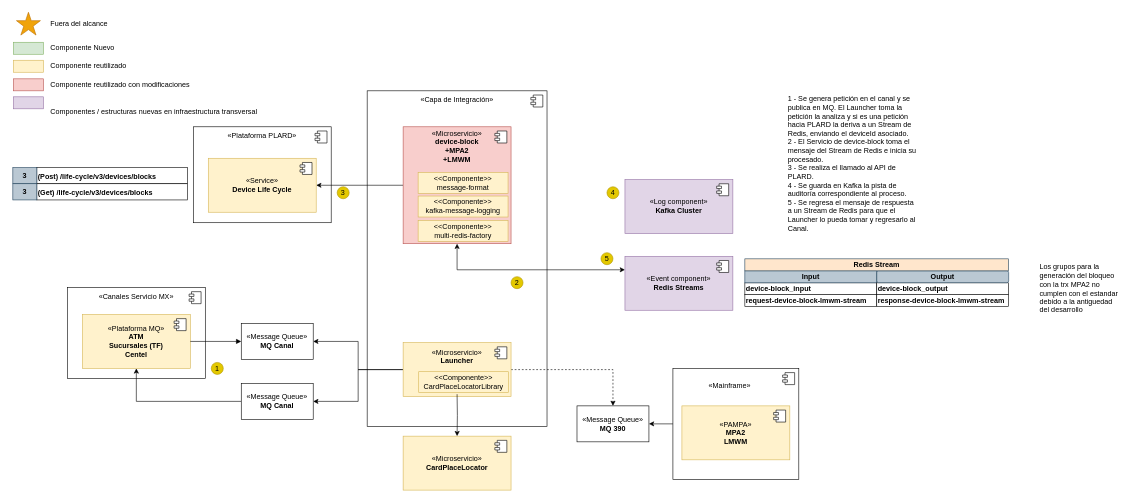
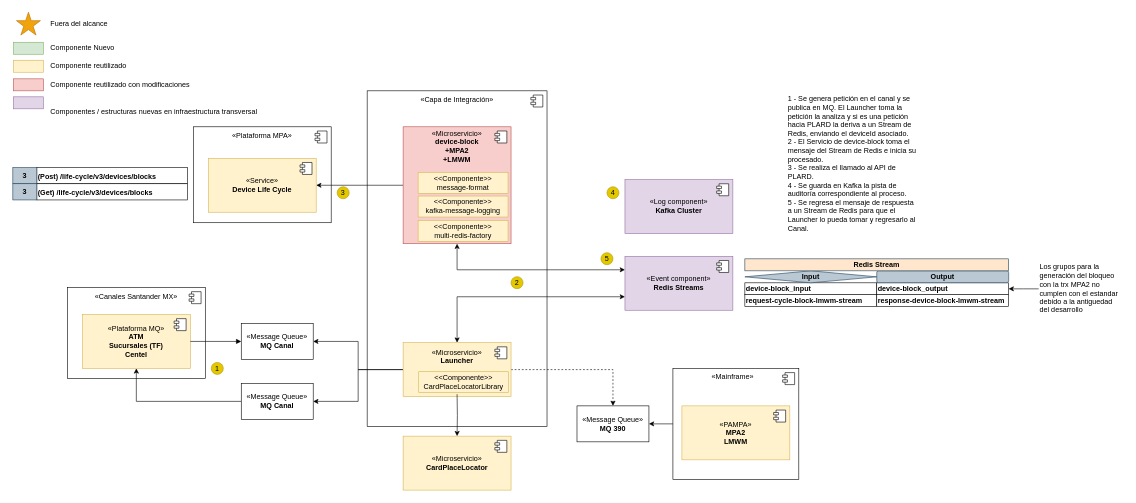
node "«Plataforma PLARD»": label "«Plataforma PLARD»" -> "«Plataforma MPA»"
node "Input": shape rectangle -> diamond
edge "Los grupos para la generación del bloqueo con la trx MPA2 no cumplen con el estandar debido a la antiguedad del desarrollo" -> "device-block_output": added
node "«Canales Servicio MX»": label "«Canales Servicio MX»" -> "«Canales Santander MX»"
node "request-device-block-lmwm-stream": label "request-device-block-lmwm-stream" -> "request-cycle-block-lmwm-stream"
edge "«Event component» Redis Streams" -- "«Microservicio» Launcher": added
node "«Mainframe»": moved (730, 387) -> (733, 378)
